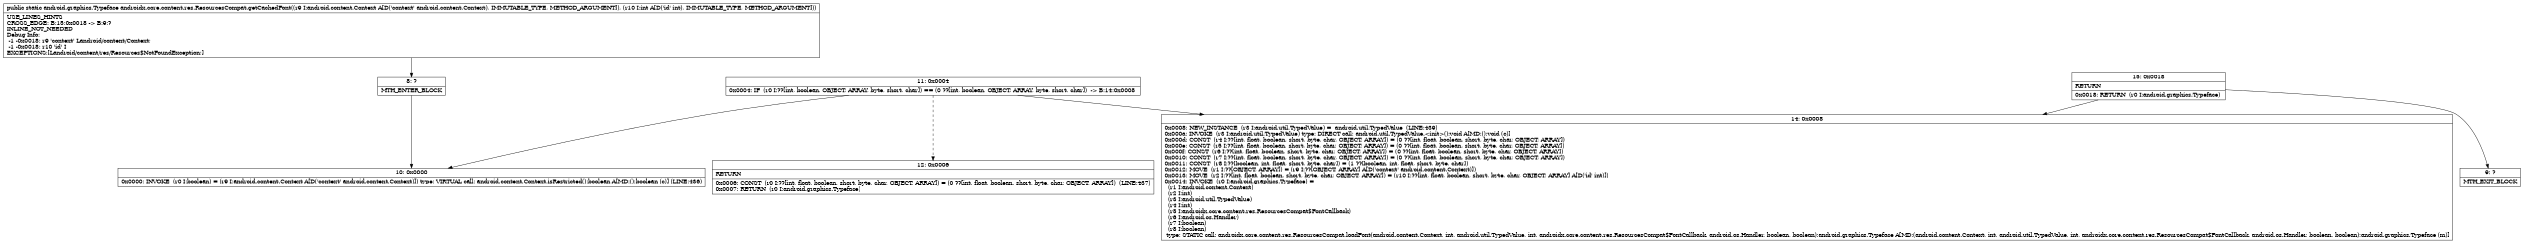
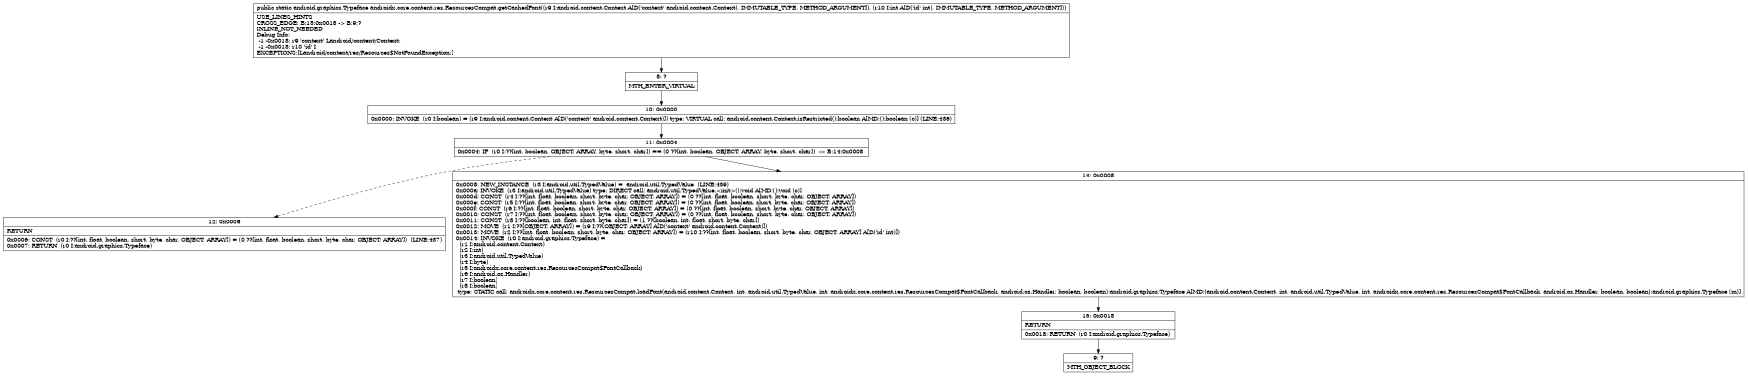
node "8: ?": text "MTH_ENTER_BLOCK" -> "MTH_ENTER_VIRTUAL"
edge "15: 0x0018" -> "14: 0x0008": reversed
edge "11: 0x0004" -> "10: 0x0000": reversed
node "9: ?": text "MTH_EXIT_BLOCK" -> "MTH_OBJECT_BLOCK"
node "14: 0x0008": text "(r4 I:int)" -> "(r4 I:byte)"
